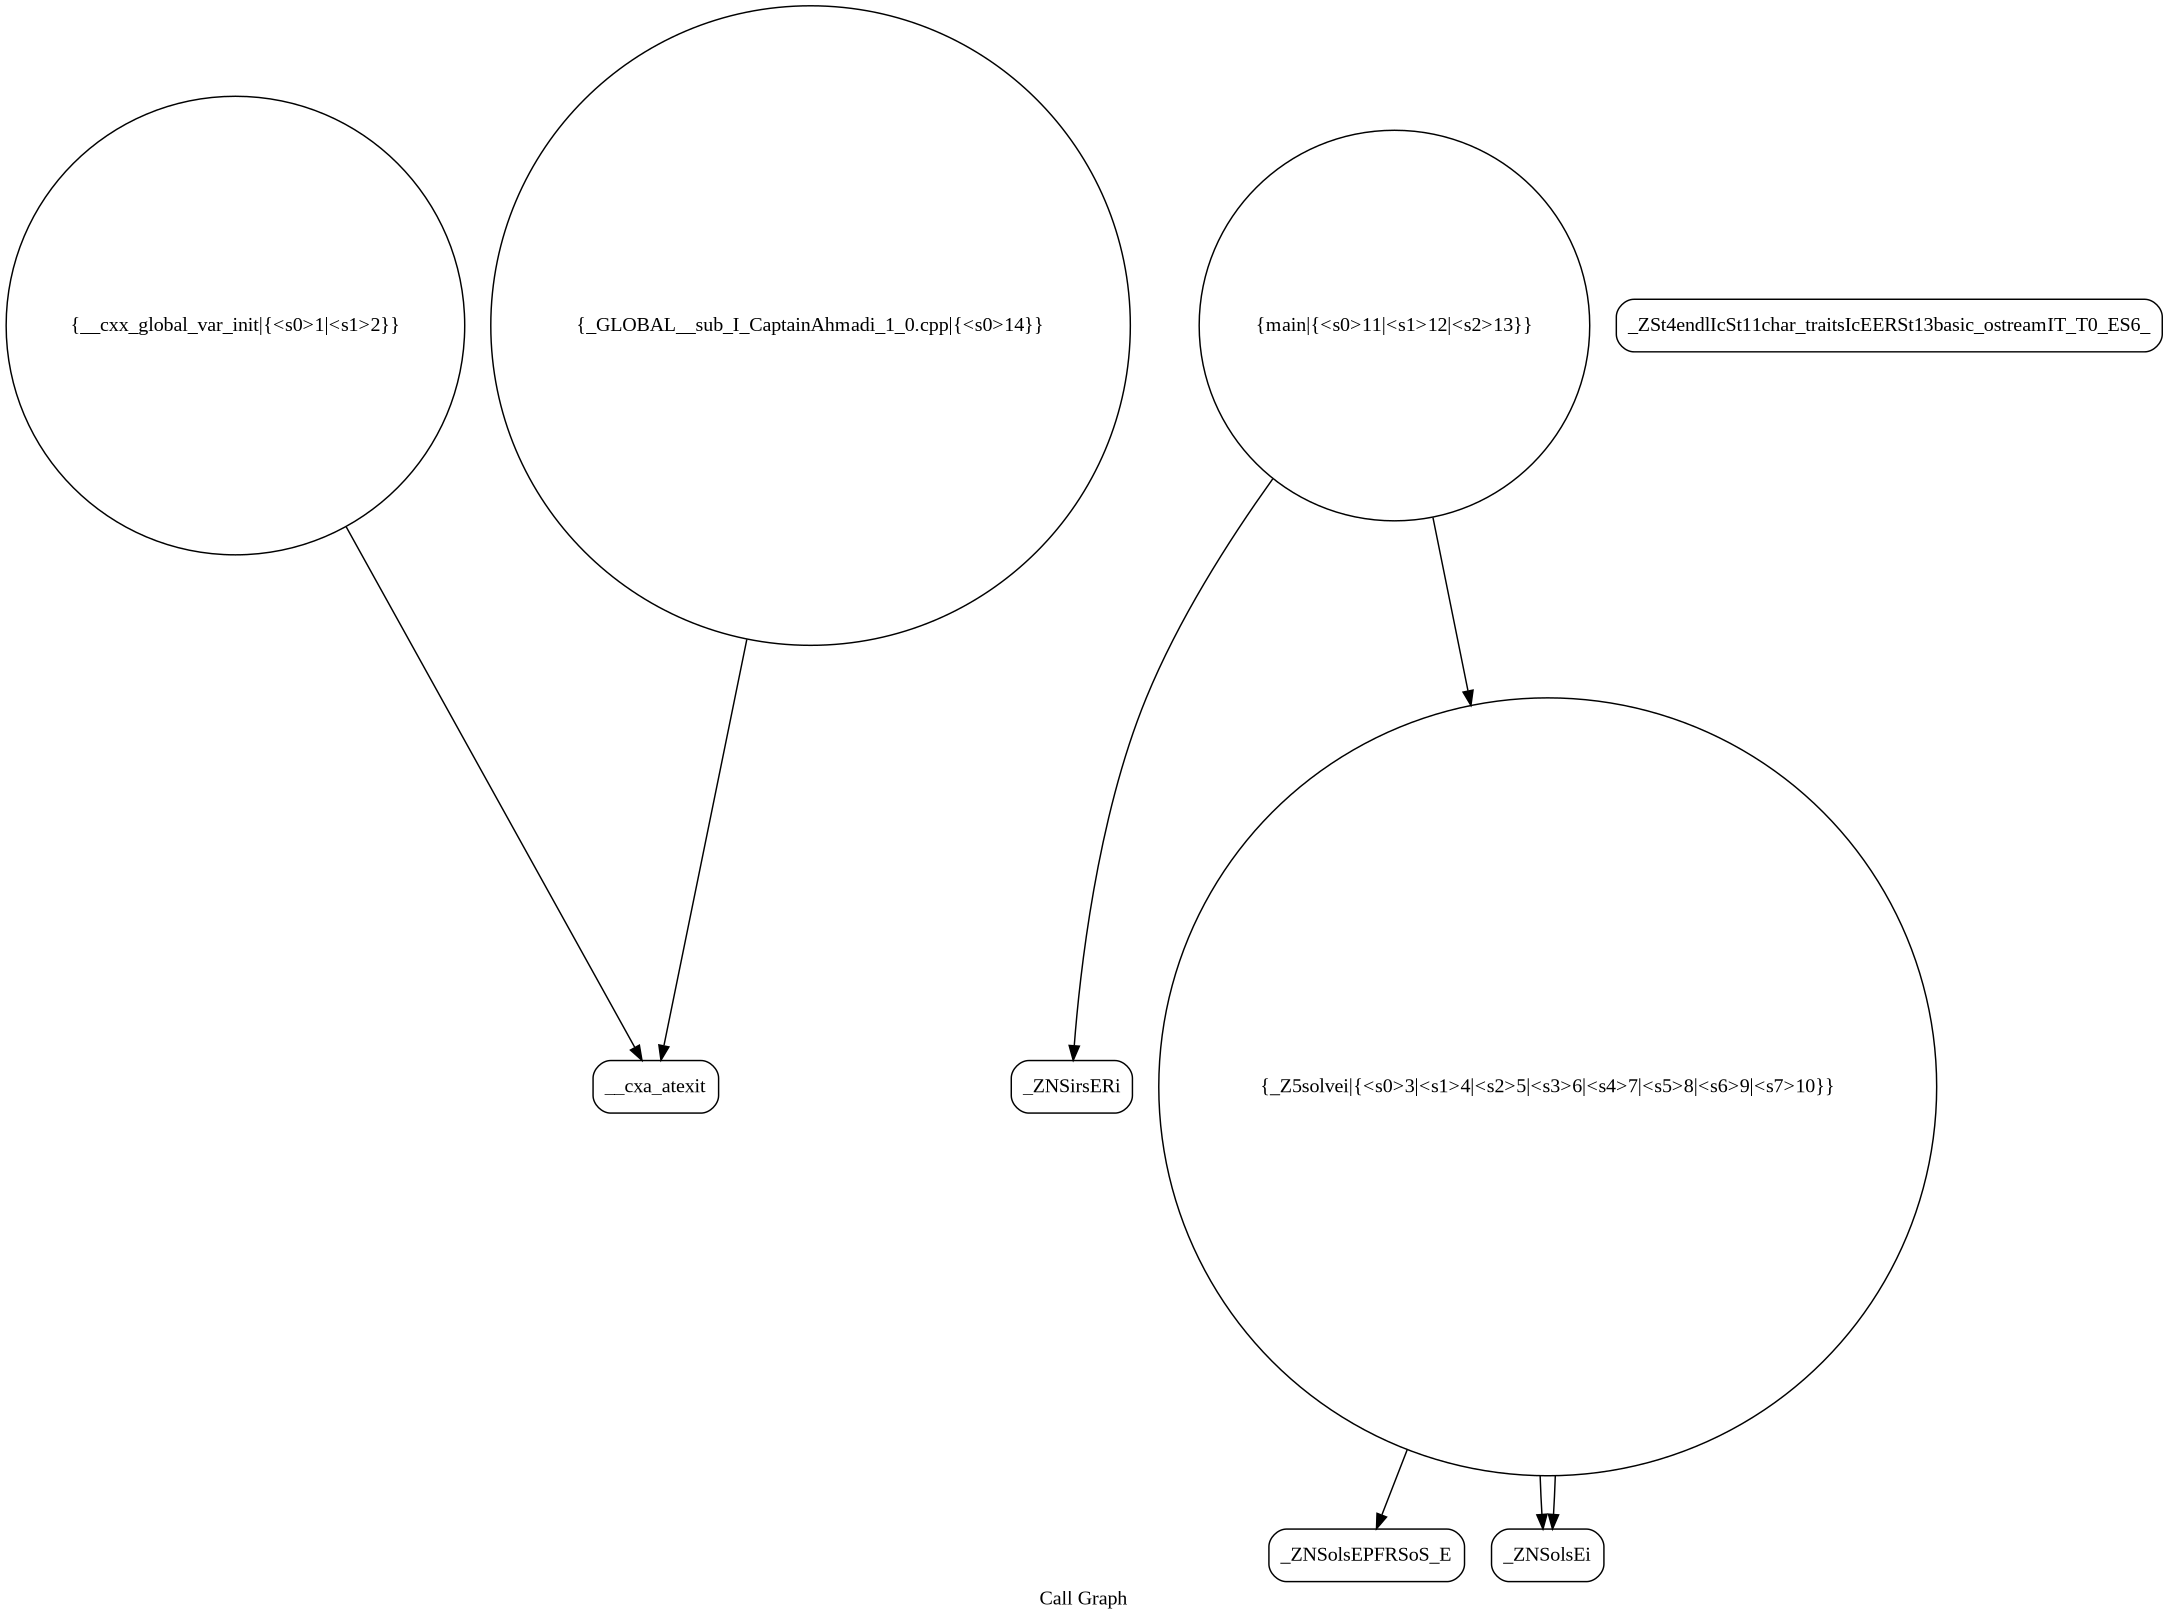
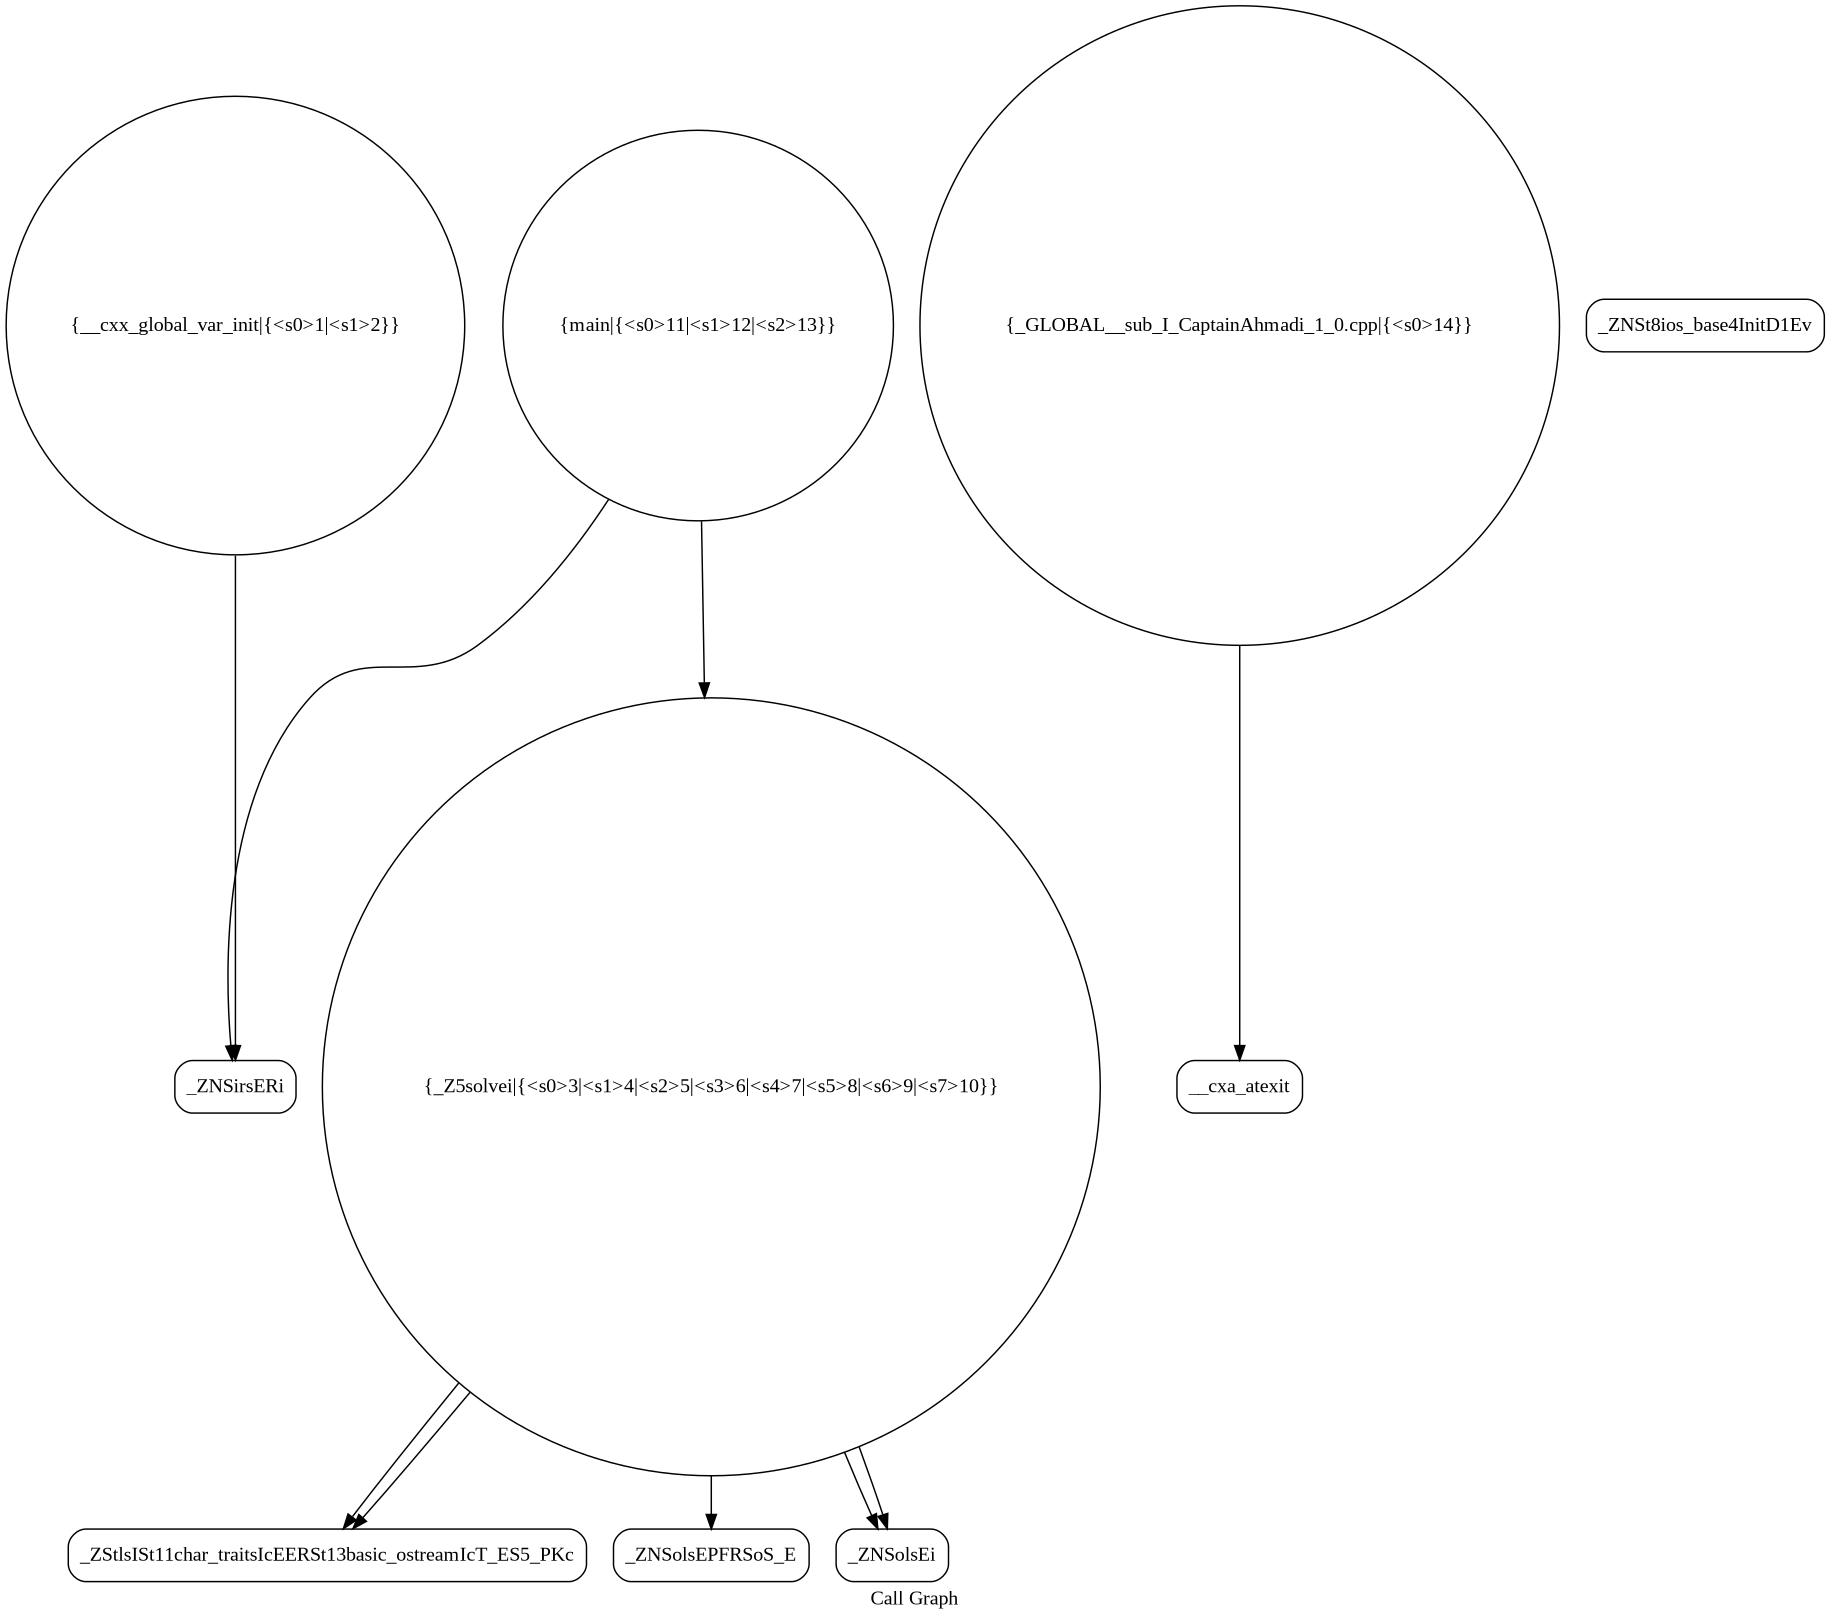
node "_ZNSt8ios_base4InitD1Ev": added
node "_ZSt4endlIcSt11char_traitsIcEERSt13basic_ostreamIT_T0_ES6_": removed
edge "{__cxx_global_var_init|{<s0>1|<s1>2}}" -> "__cxa_atexit": now "{__cxx_global_var_init|{<s0>1|<s1>2}}" -> "_ZNSirsERi"
node "_ZStlsISt11char_traitsIcEERSt13basic_ostreamIcT_ES5_PKc": added
